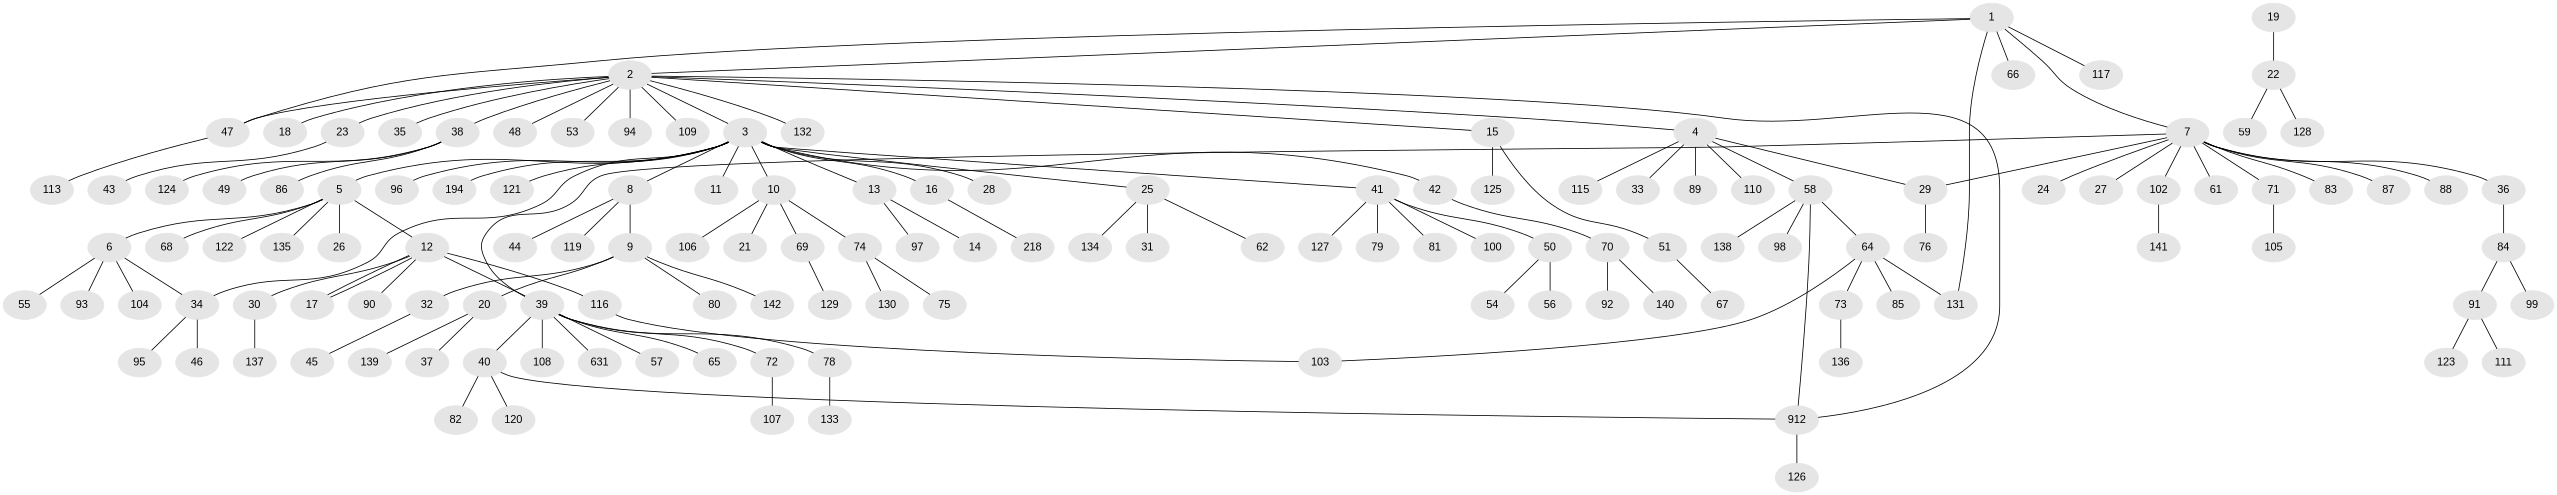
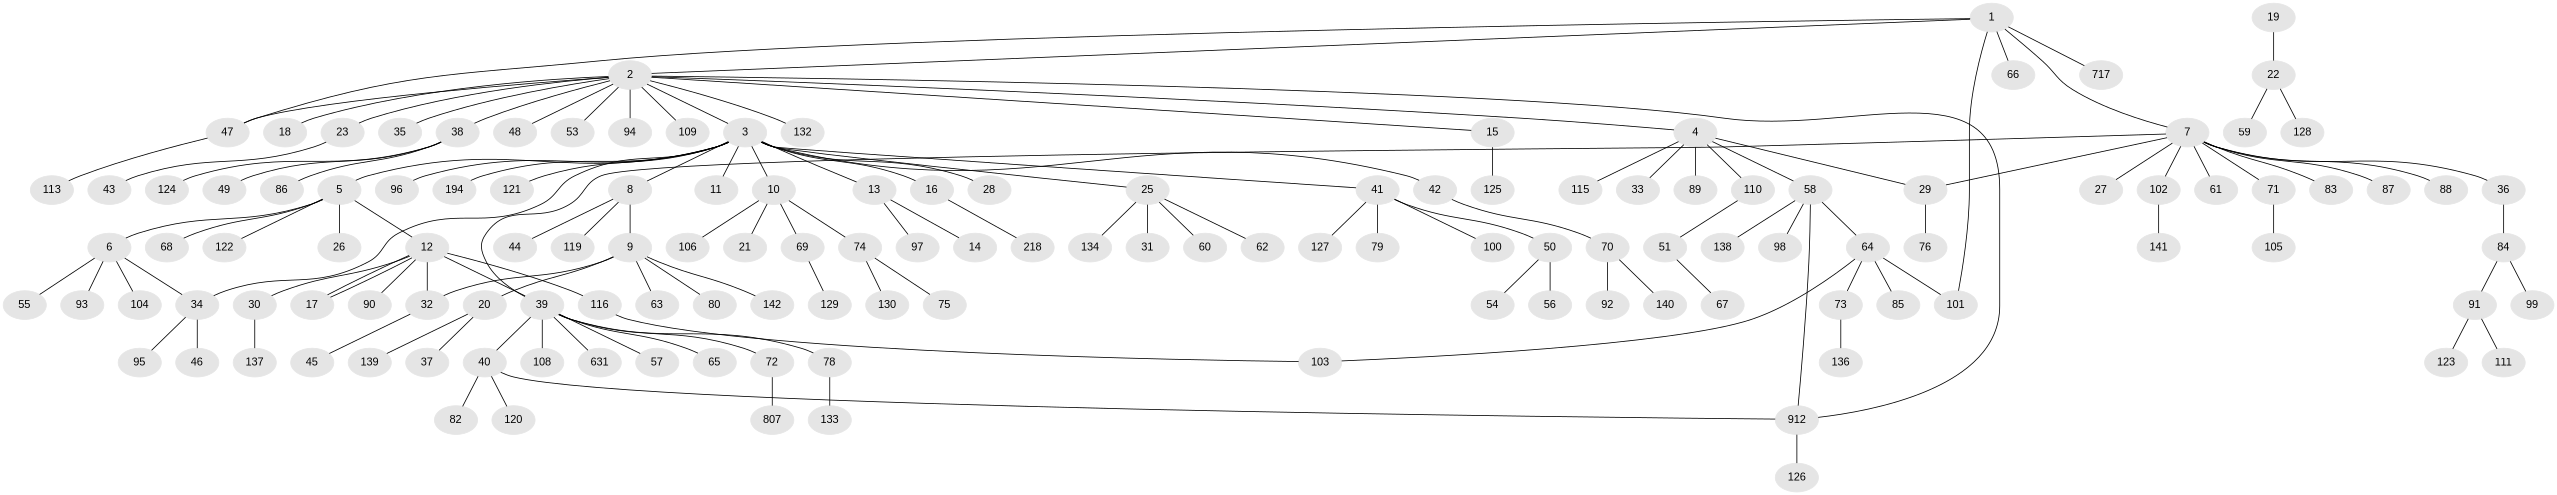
node "117": label "117" -> "717"
node "24": removed
edge "15" -- "51": now "110" -- "51"
node "135": removed
node "60": added
node "81": removed
edge "12" -- "32": added
node "63": added
node "131": label "131" -> "101"
node "107": label "107" -> "807"
